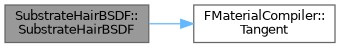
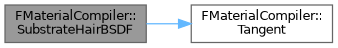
node "SubstrateHairBSDF:: SubstrateHairBSDF": label "SubstrateHairBSDF:: SubstrateHairBSDF" -> "FMaterialCompiler:: SubstrateHairBSDF"
